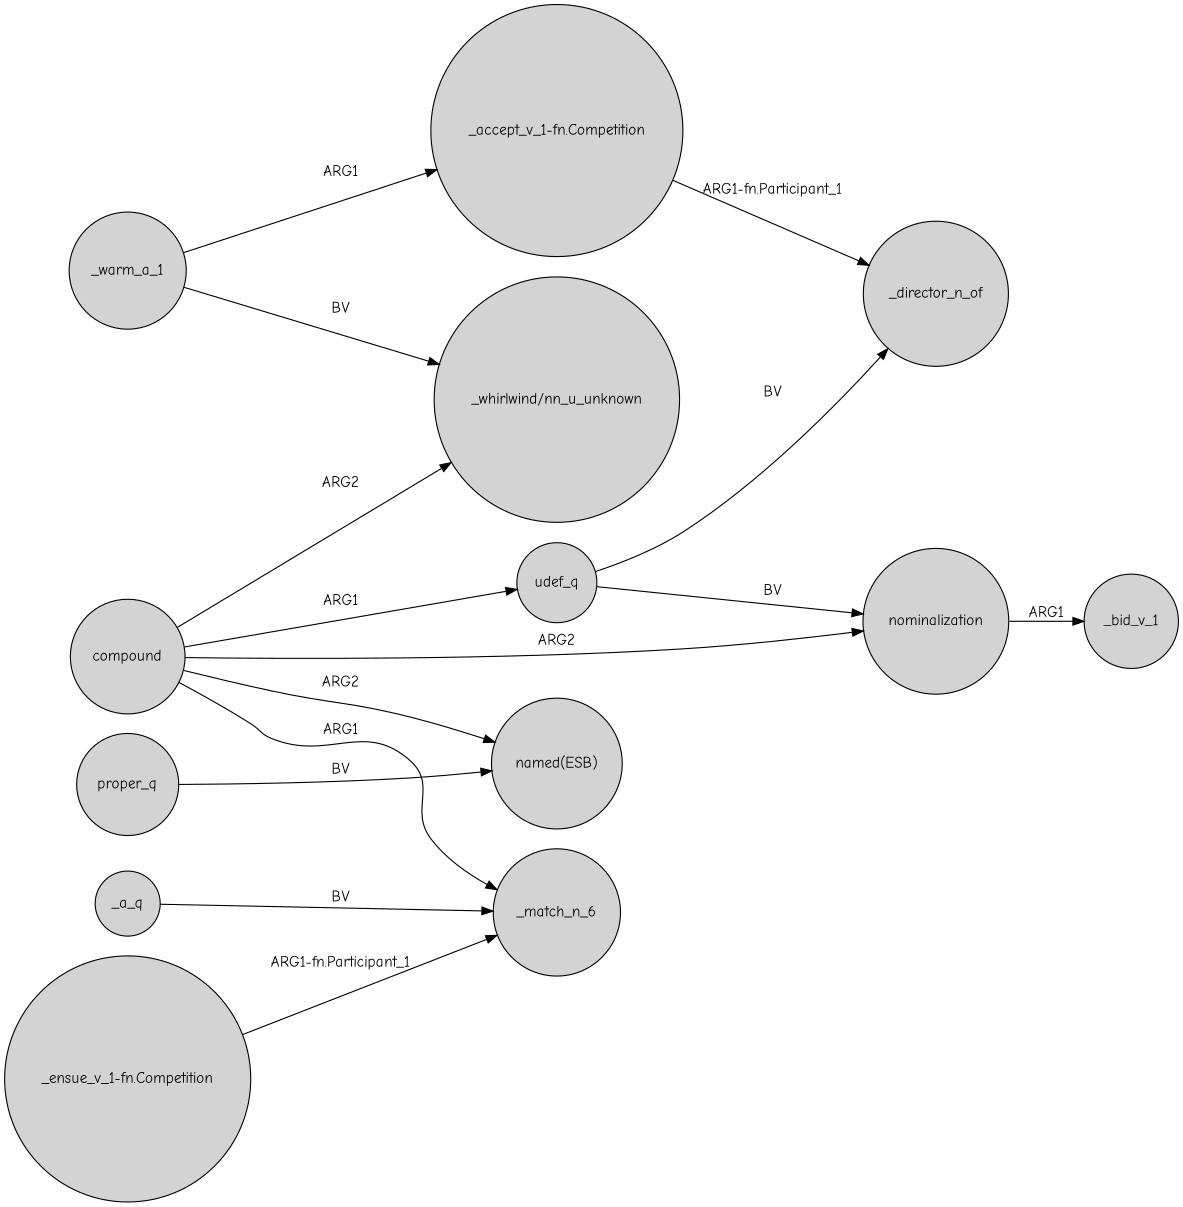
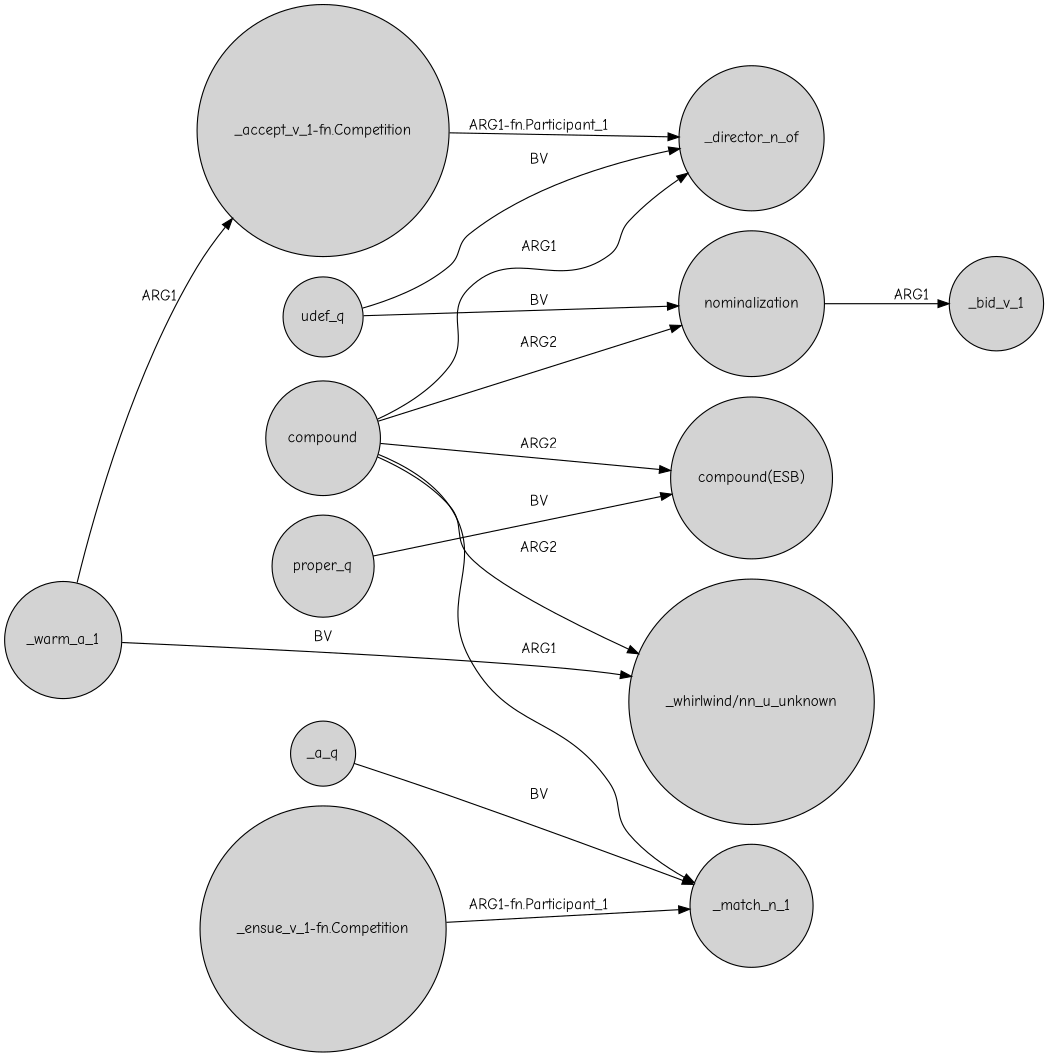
edge "compound" -> "udef_q": now "compound" -> "_director_n_of"
node "named(ESB)": label "named(ESB)" -> "compound(ESB)"
node "_match_n_6": label "_match_n_6" -> "_match_n_1"
